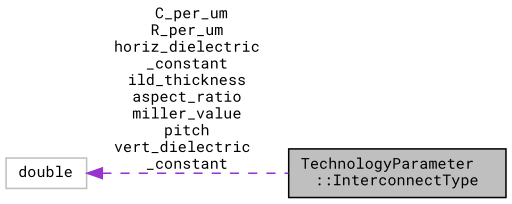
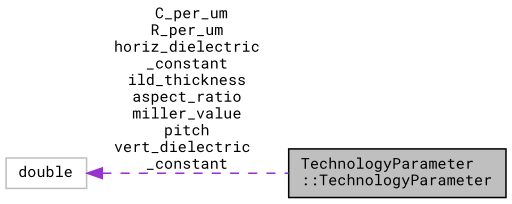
node "TechnologyParameter ::InterconnectType": label "TechnologyParameter ::InterconnectType" -> "TechnologyParameter ::TechnologyParameter"
